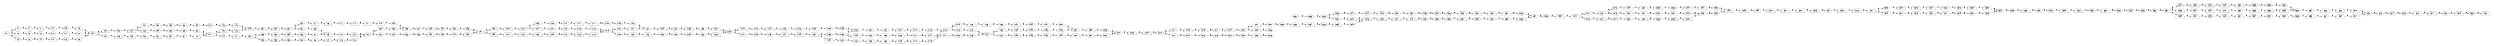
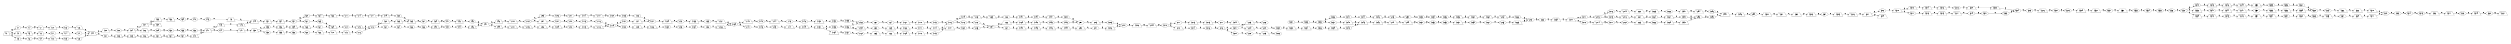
edge "S309" -> "S311": now "S310" -> "S311"
edge "S30" -> "S33": now "S27" -> "S33"
edge "S219" -> "S221": now "S218" -> "S221"
